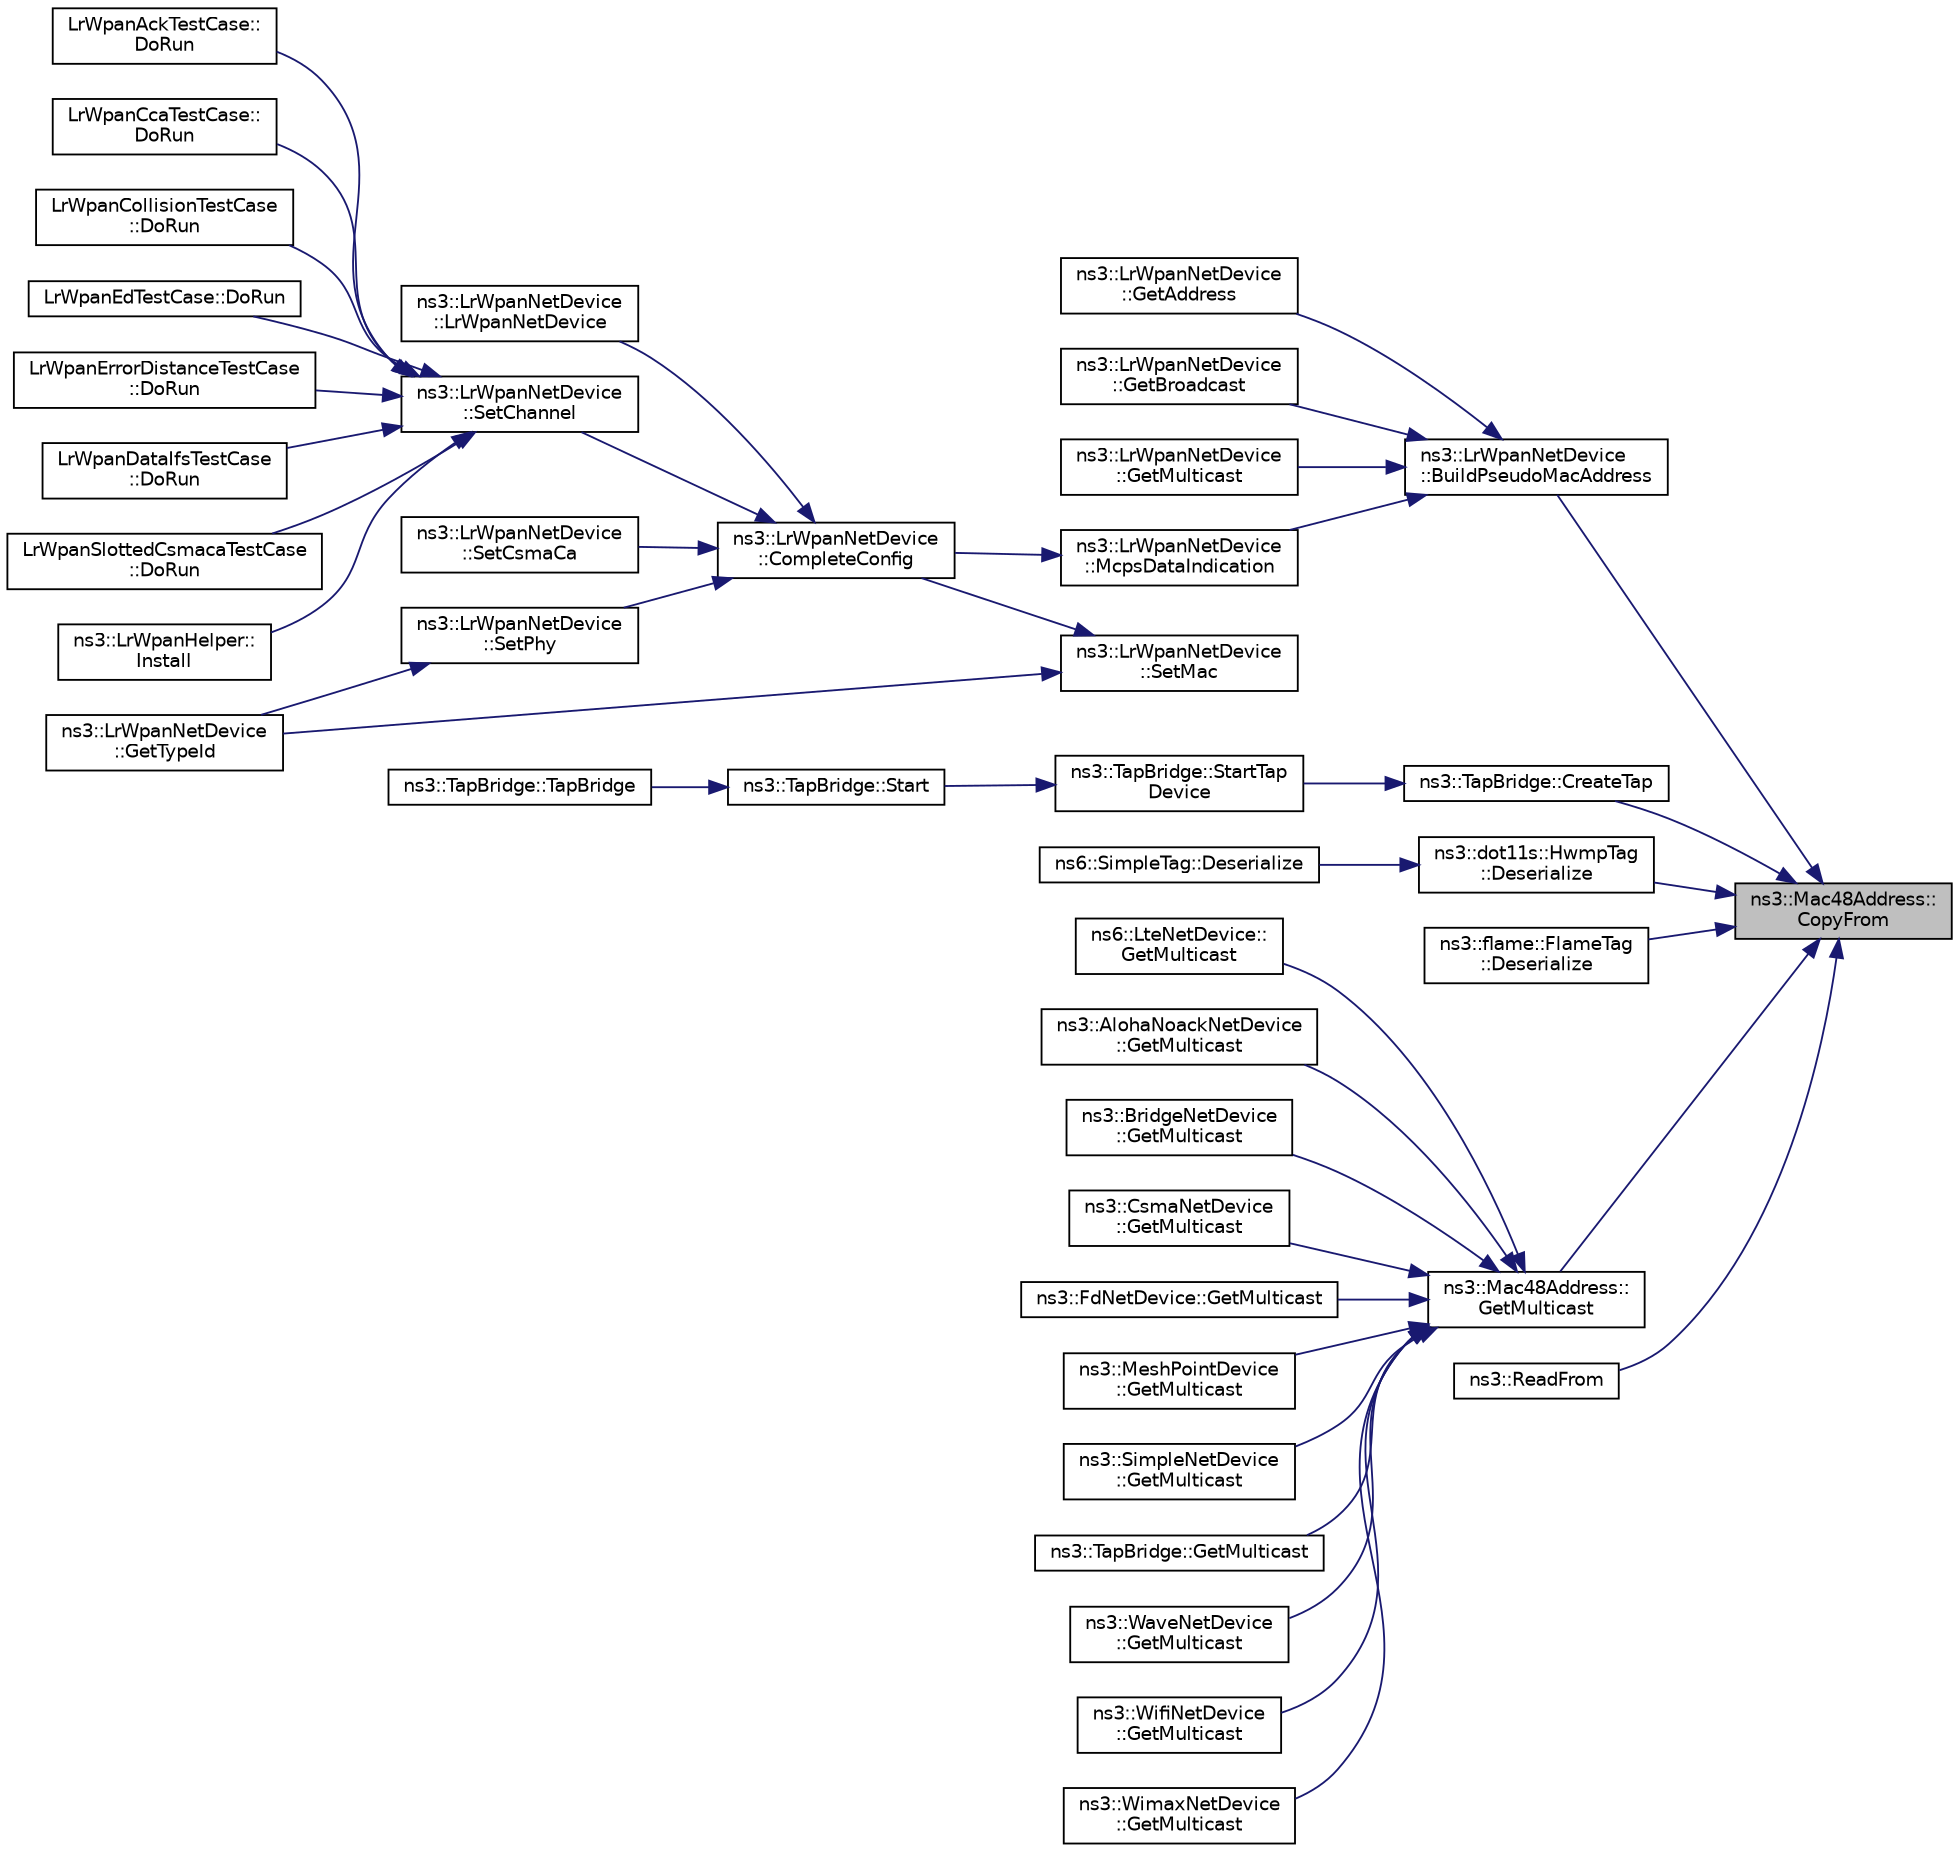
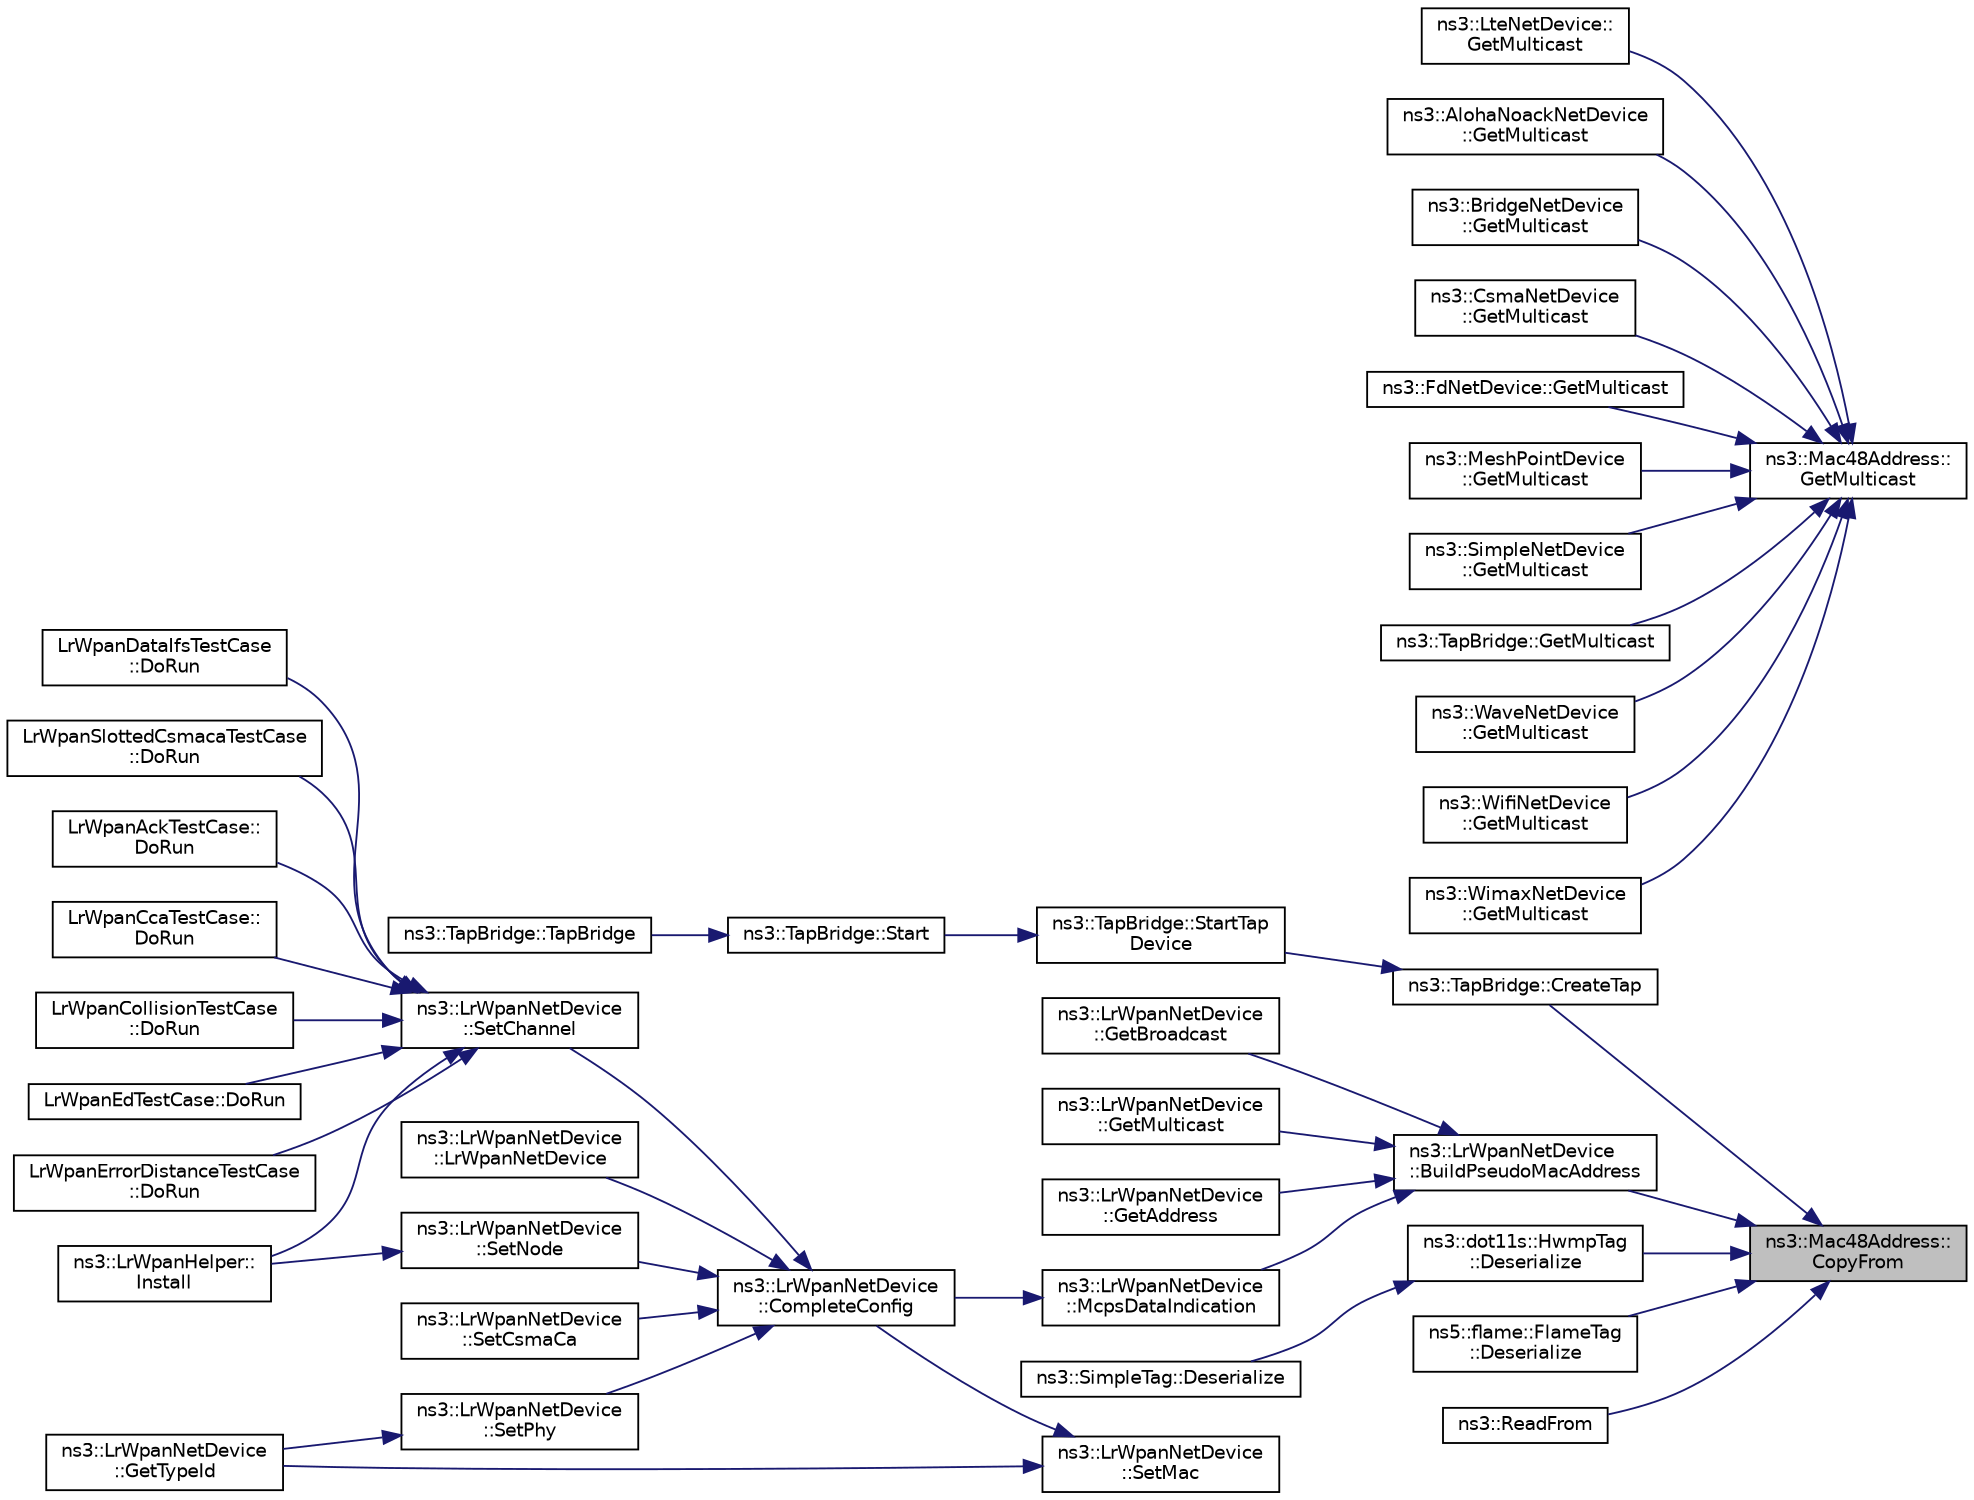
node "ns6::SimpleTag::Deserialize": label "ns6::SimpleTag::Deserialize" -> "ns3::SimpleTag::Deserialize"
node "ns6::LteNetDevice:: GetMulticast": label "ns6::LteNetDevice:: GetMulticast" -> "ns3::LteNetDevice:: GetMulticast"
node "ns3::flame::FlameTag ::Deserialize": label "ns3::flame::FlameTag ::Deserialize" -> "ns5::flame::FlameTag ::Deserialize"
edge "ns3::Mac48Address:: GetMulticast" -> "ns3::Mac48Address:: CopyFrom": removed
node "ns3::LrWpanNetDevice ::SetNode": added
